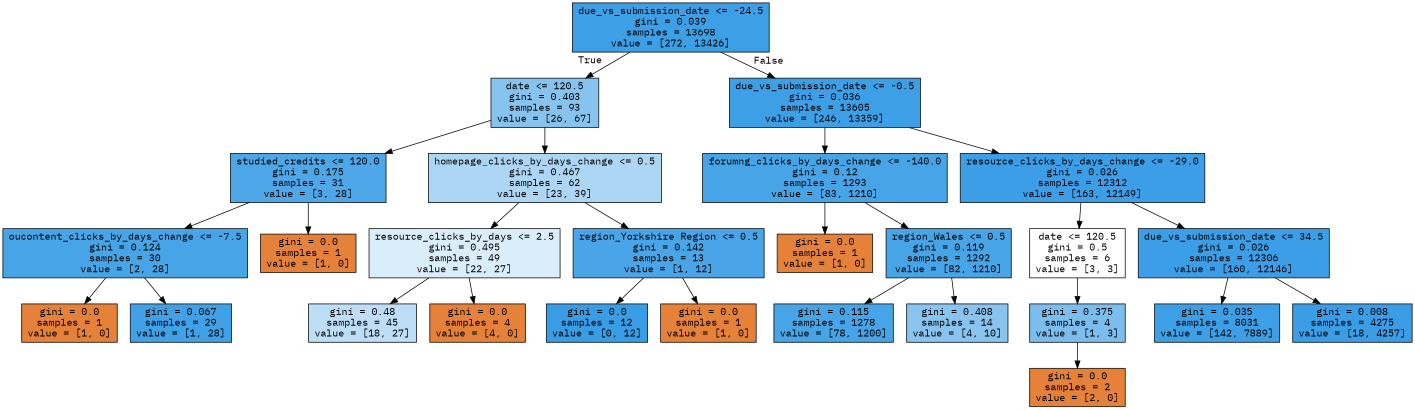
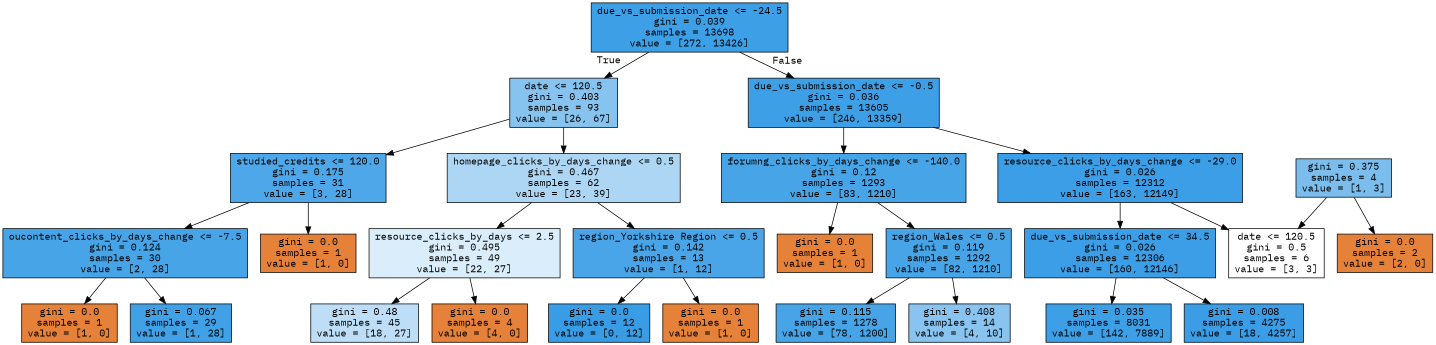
edge "date <= 120.5 gini = 0.5 samples = 6 value = [3, 3]" -> "gini = 0.375 samples = 4 value = [1, 3]": reversed
